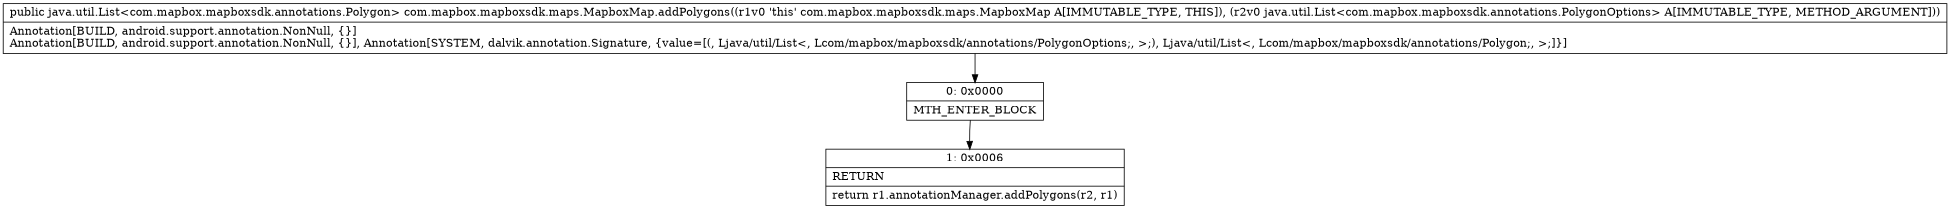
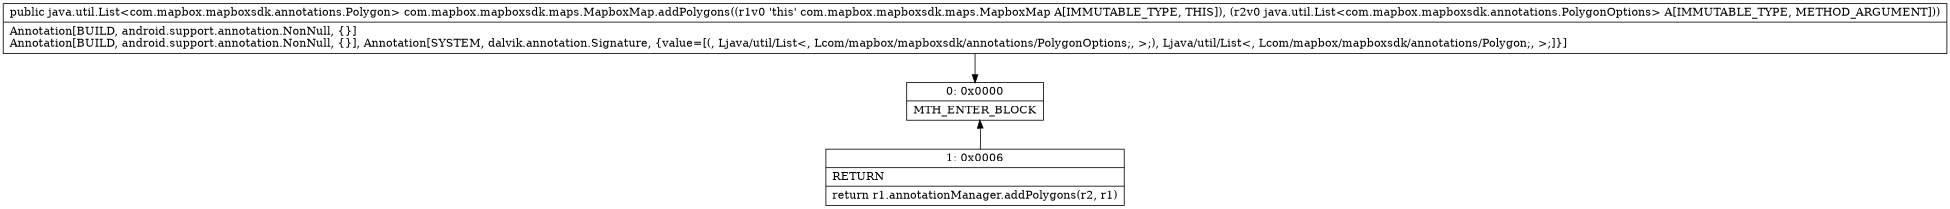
edge "0: 0x0000" -> "1: 0x0006": reversed
